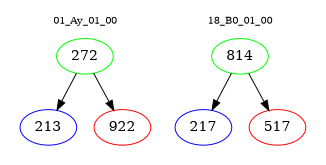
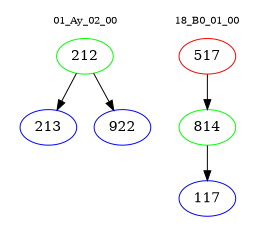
cluster "01_Ay_01_00": label "01_Ay_01_00" -> "01_Ay_02_00"
node "272": label "272" -> "212"
edge "814" -> "517": reversed
node "922": color red -> blue
node "217": label "217" -> "117"
